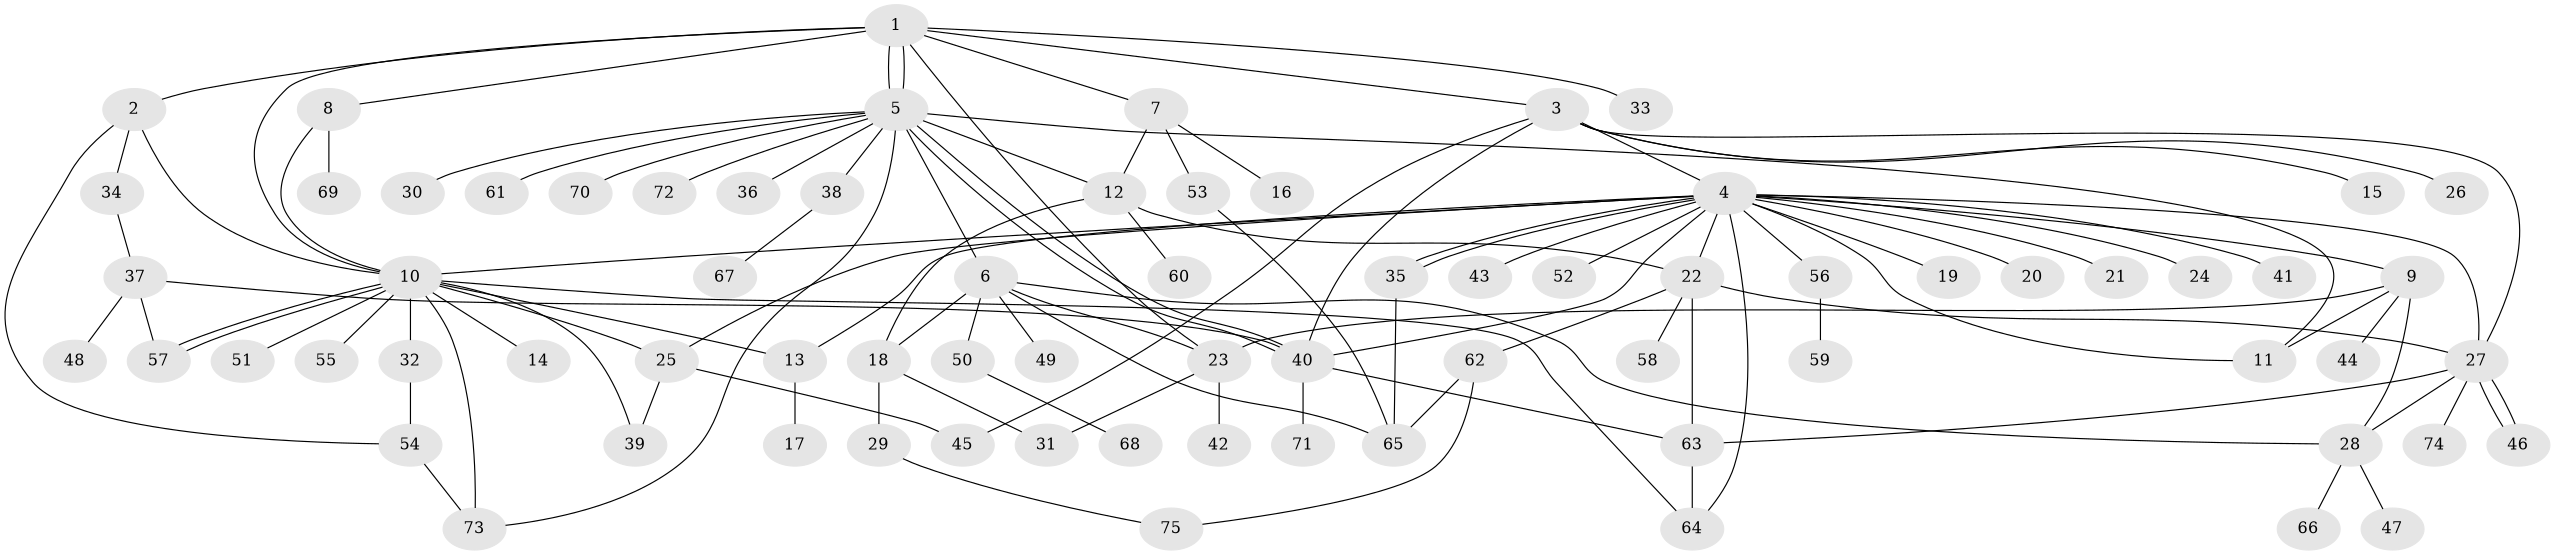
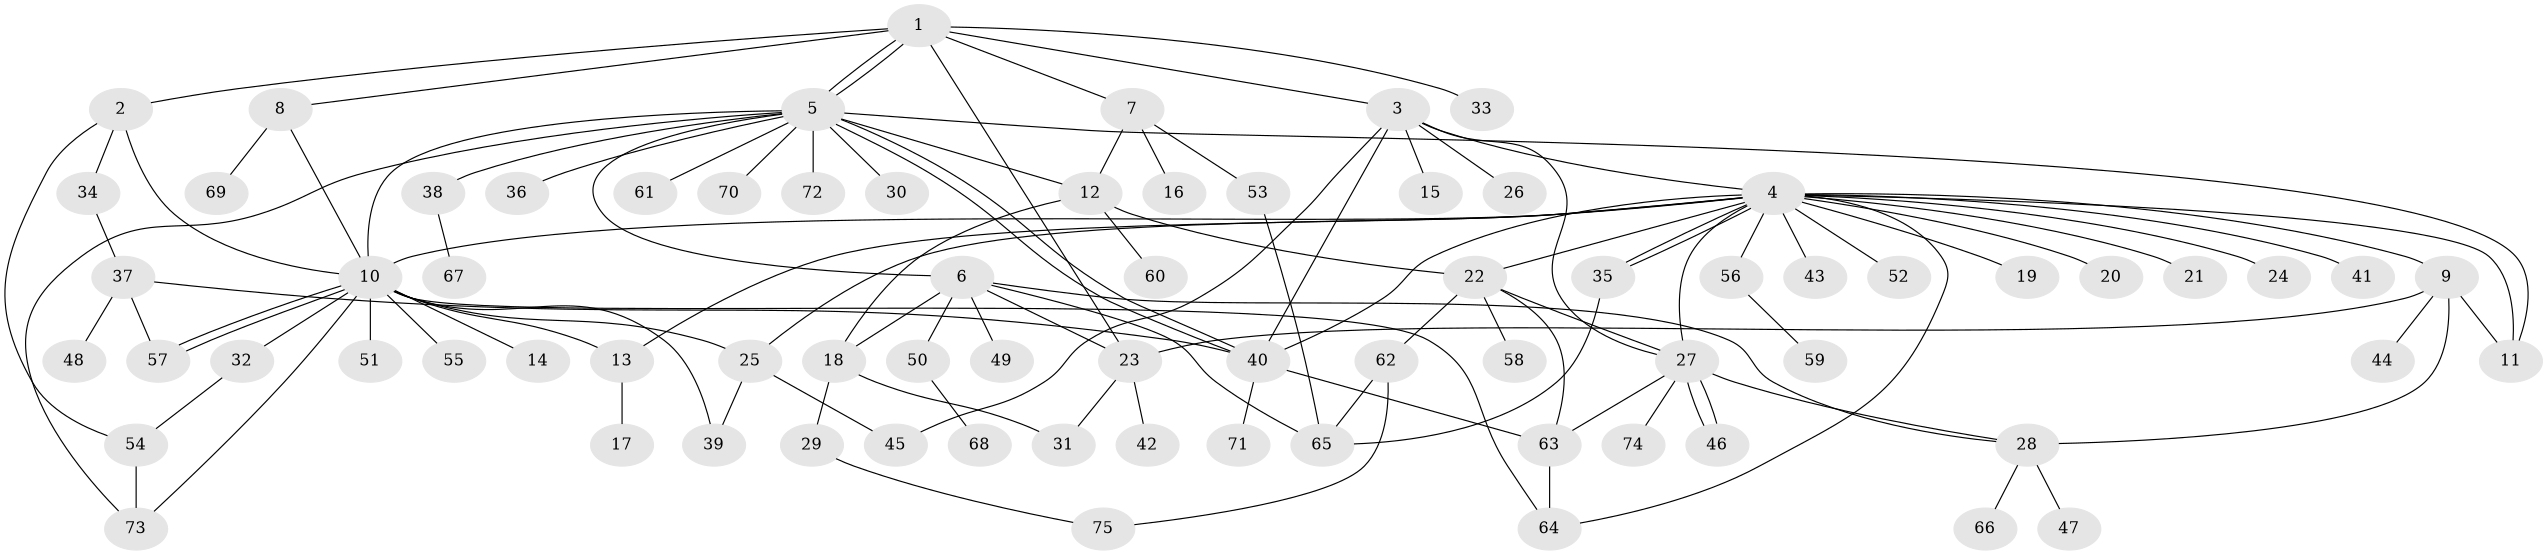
edge "1" -- "10": now "5" -- "10"
